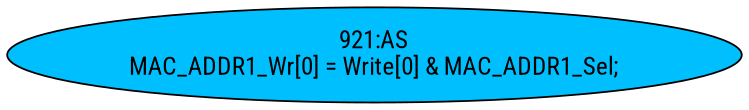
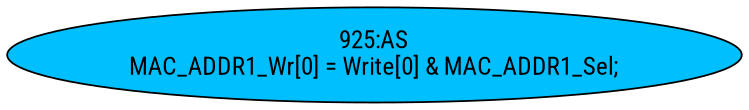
node "921:AS MAC_ADDR1_Wr[0] = Write[0] & MAC_ADDR1_Sel;": label "921:AS MAC_ADDR1_Wr[0] = Write[0] & MAC_ADDR1_Sel;" -> "925:AS MAC_ADDR1_Wr[0] = Write[0] & MAC_ADDR1_Sel;"
